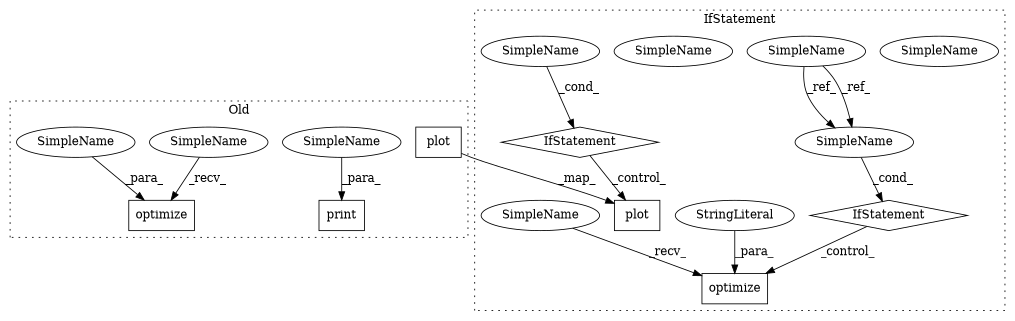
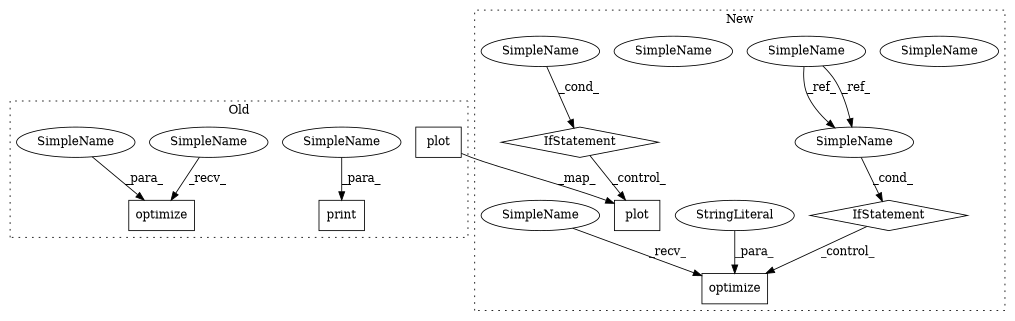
cluster "IfStatement": label "IfStatement" -> "New"
